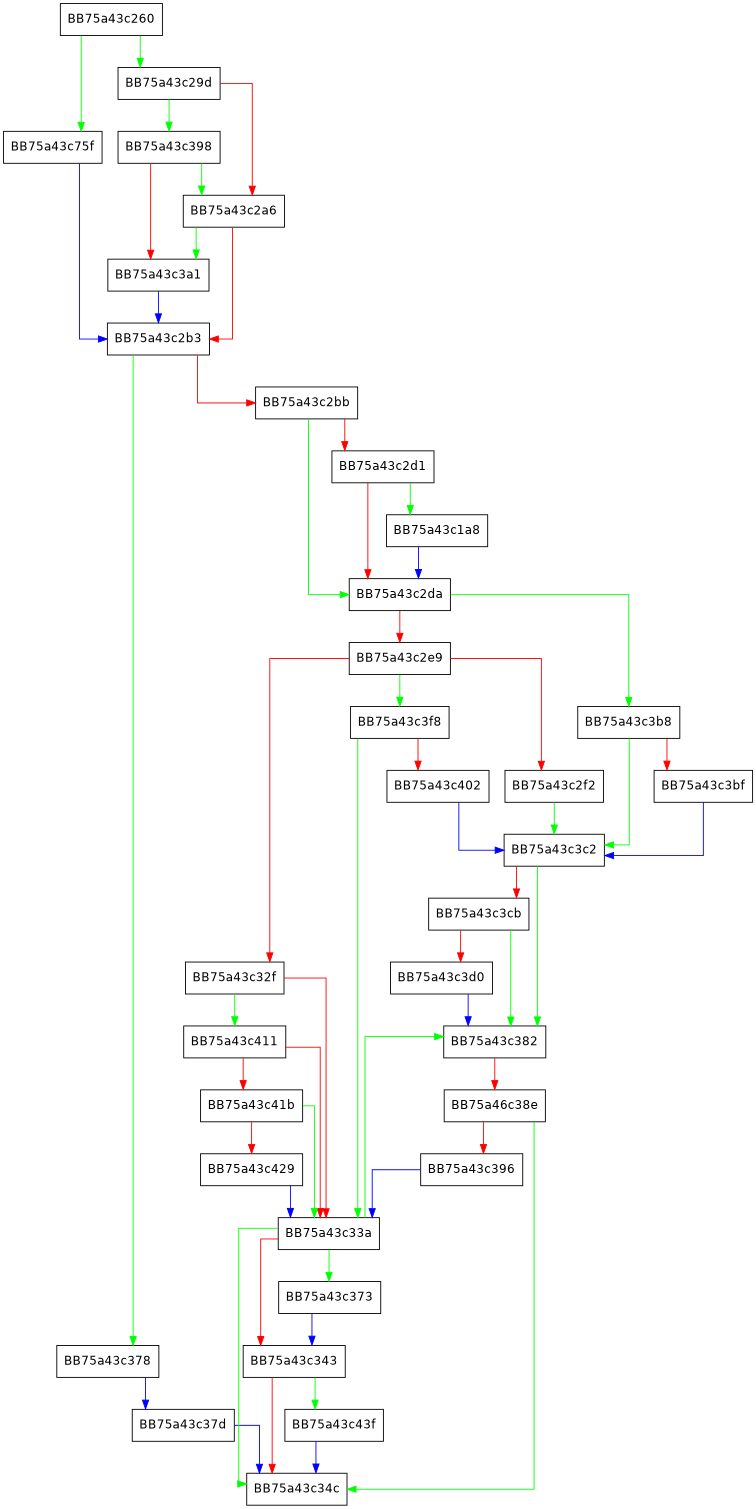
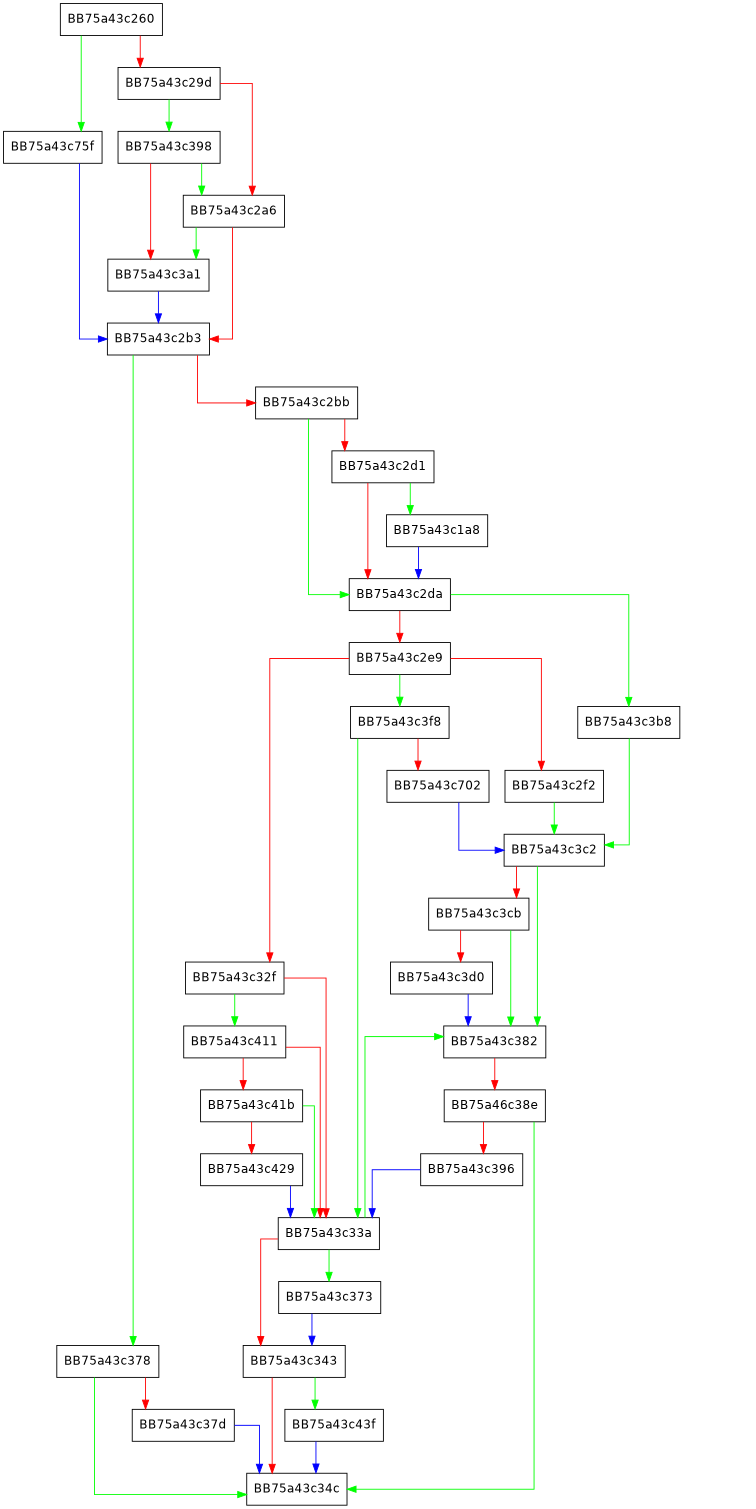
edge "BB75a43c260" -> "BB75a43c29d": color green -> red
node "BB75a43c402": label "BB75a43c402" -> "BB75a43c702"
node "BB75a43c3bf": removed
edge "BB75a43c33a" -> "BB75a43c34c": now "BB75a43c378" -> "BB75a43c34c"
edge "BB75a43c378" -> "BB75a43c37d": color blue -> red
